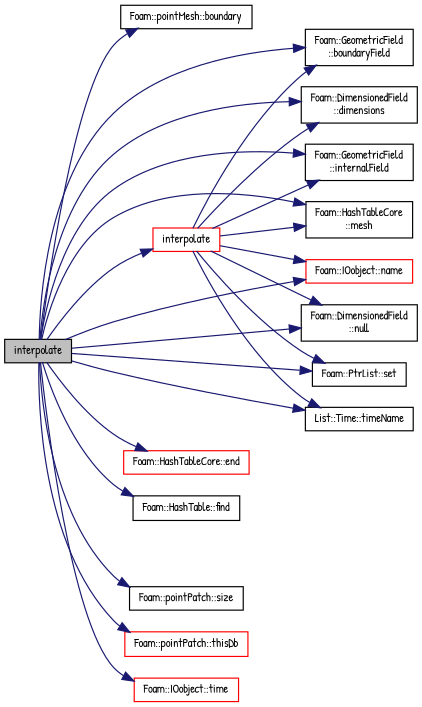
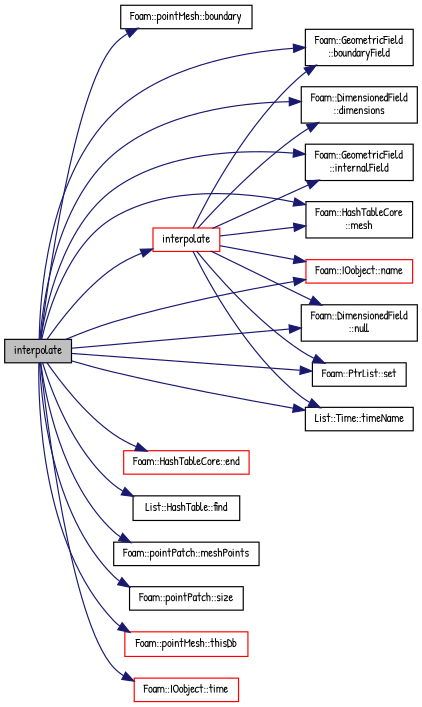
node "Foam::HashTable::find": label "Foam::HashTable::find" -> "List::HashTable::find"
node "Foam::pointPatch::meshPoints": added
node "Foam::pointPatch::thisDb": label "Foam::pointPatch::thisDb" -> "Foam::pointMesh::thisDb"
